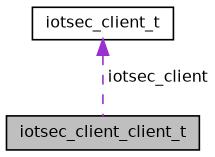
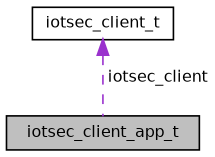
node "iotsec_client_client_t": label "iotsec_client_client_t" -> "iotsec_client_app_t"
